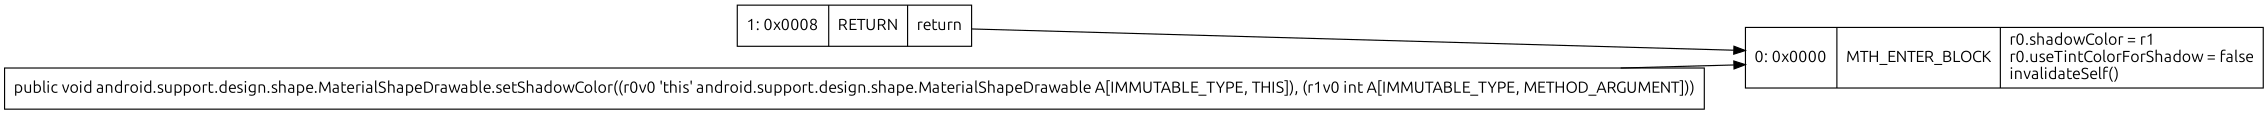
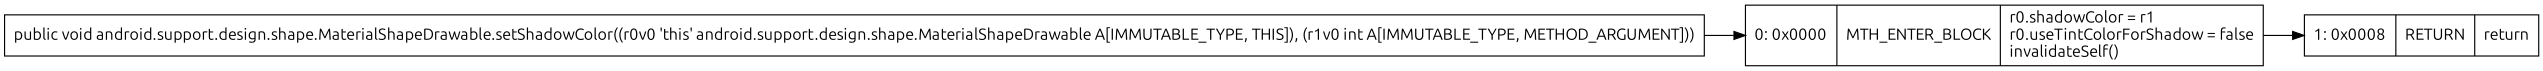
edge "1: 0x0008" -> "0: 0x0000": reversed
